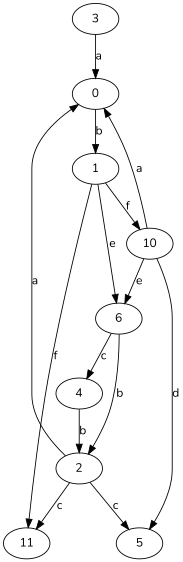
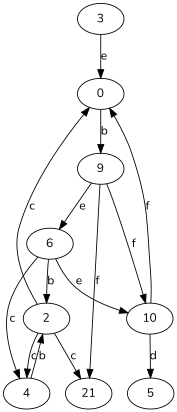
edge "3" -> "0": label "a" -> "e"
node "1": label "1" -> "9"
edge "10" -> "0": label "a" -> "f"
edge "10" -> "6": reversed
edge "2" -> "0": label "a" -> "c"
edge "2" -> "5": now "2" -> "4"
node "11": label "11" -> "21"
